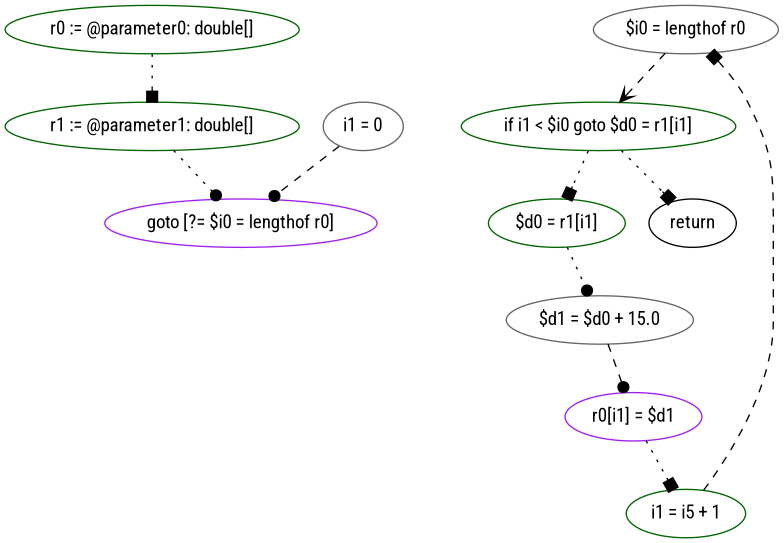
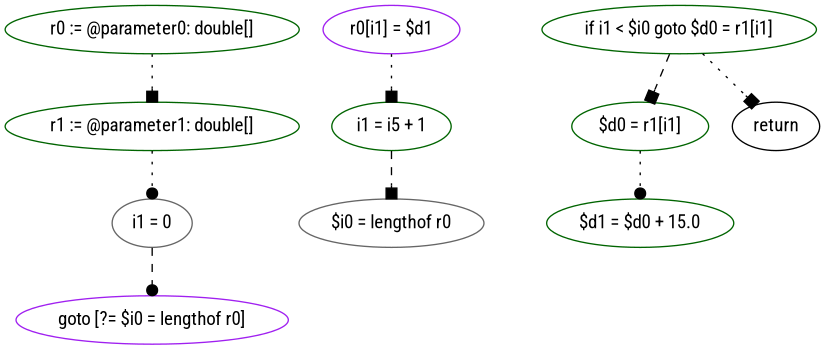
edge "$i0 = lengthof r0" -> "if i1 < $i0 goto $d0 = r1[i1]": removed
edge "if i1 < $i0 goto $d0 = r1[i1]" -> "$d0 = r1[i1]": style dotted -> dashed
edge "r1 := @parameter1: double[]" -> "goto [?= $i0 = lengthof r0]": now "r1 := @parameter1: double[]" -> "i1 = 0"
node "$d1 = $d0 + 15.0": color gray40 -> darkgreen
edge "$d1 = $d0 + 15.0" -> "r0[i1] = $d1": removed
